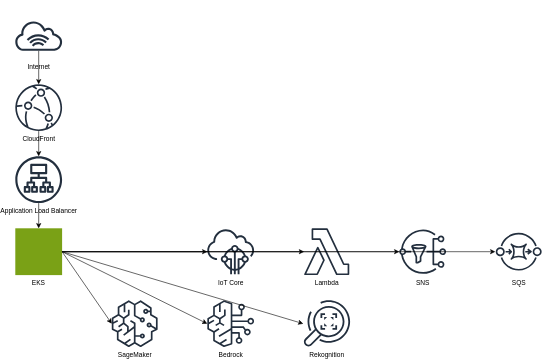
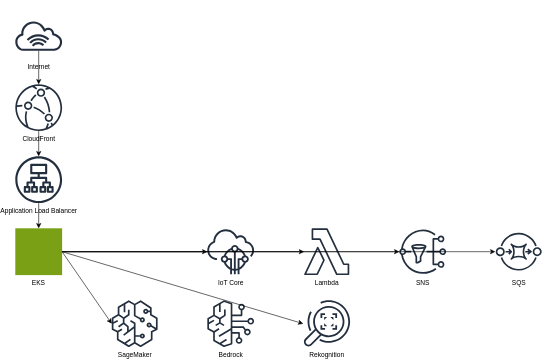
edge "EKS" -> "Bedrock": removed
